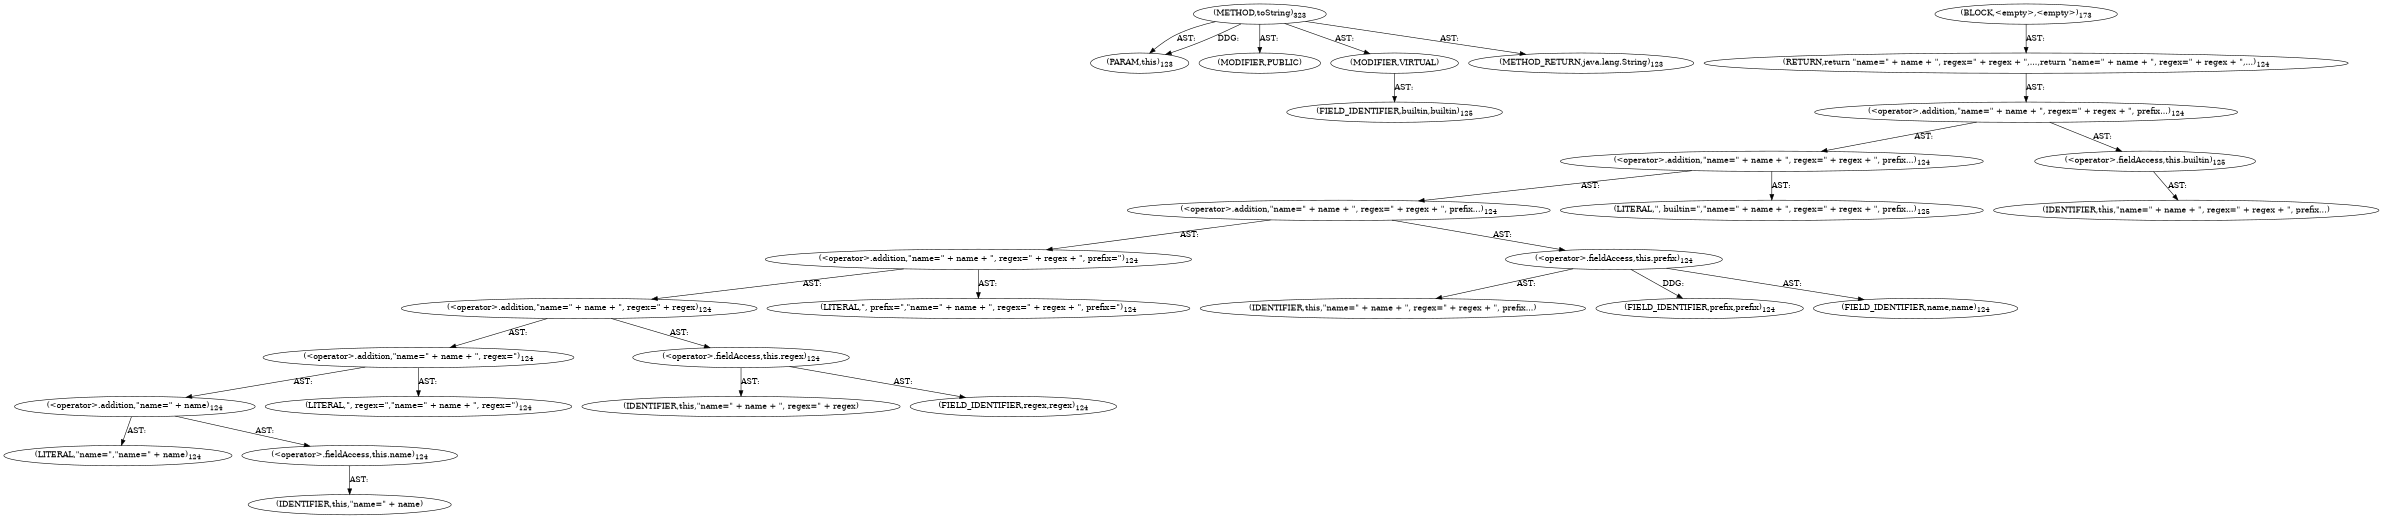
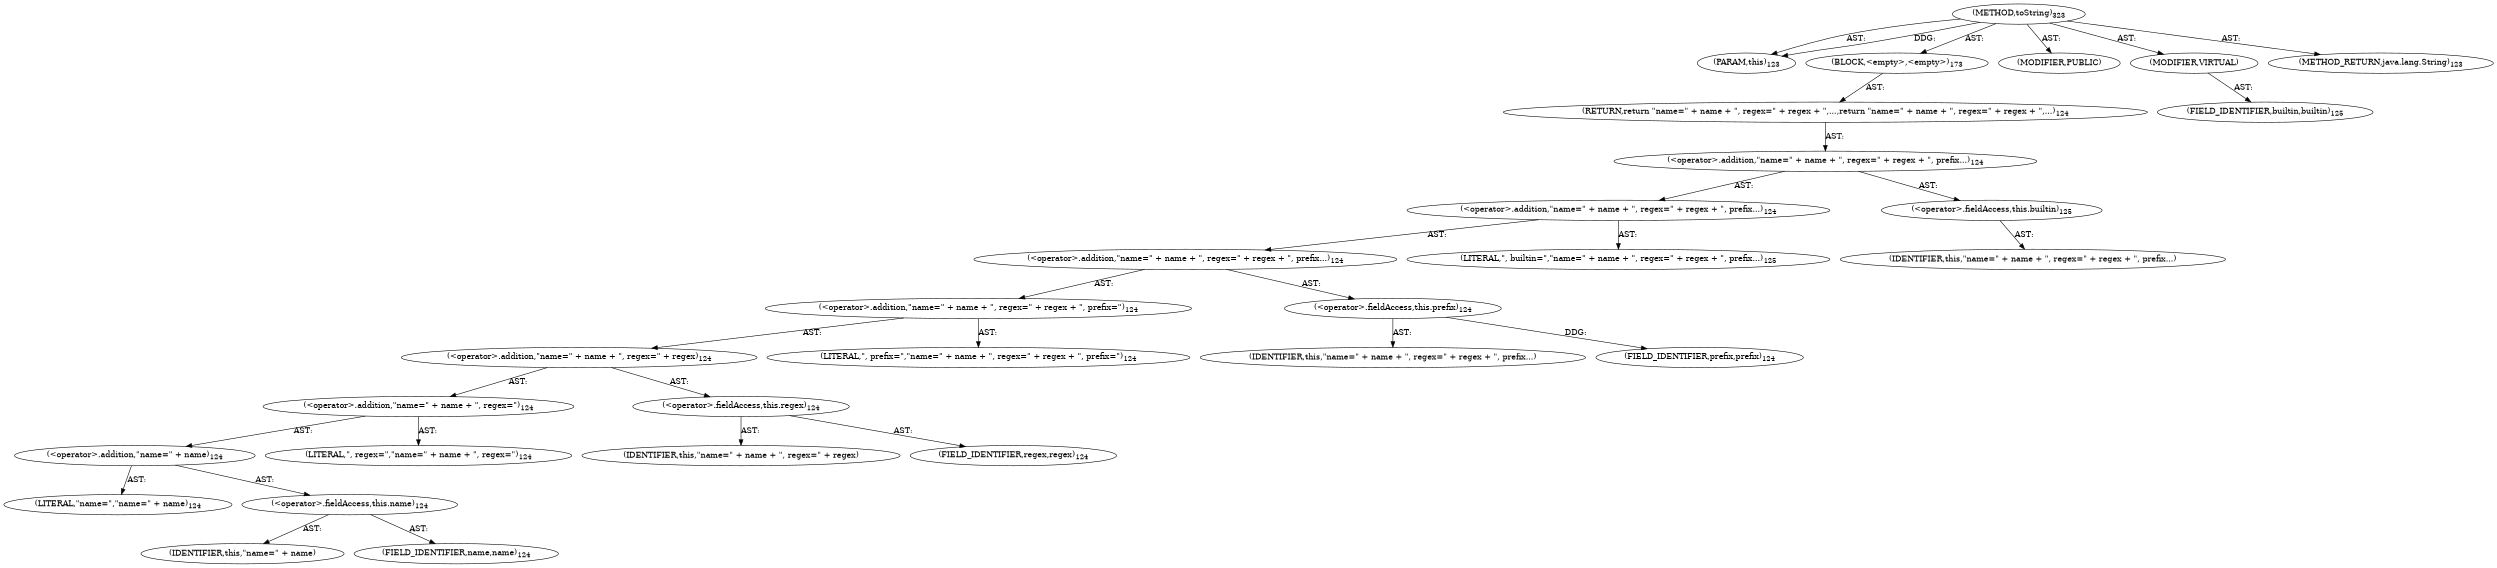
edge "(METHOD,toString)" -> "(BLOCK,<empty>,<empty>)": added, label "AST:"
edge "(<operator>.fieldAccess,this.prefix)" -> "(FIELD_IDENTIFIER,name,name)": now "(<operator>.fieldAccess,this.name)" -> "(FIELD_IDENTIFIER,name,name)"
